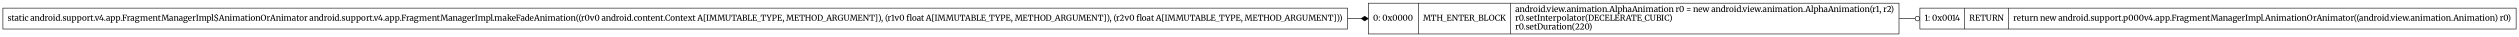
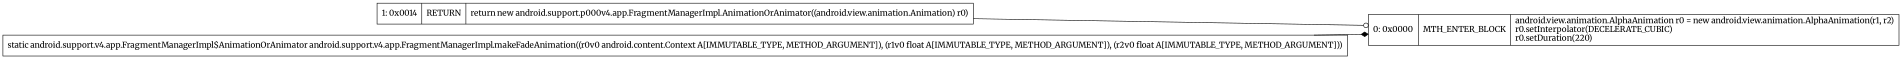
edge "0: 0x0000" -> "1: 0x0014": reversed
